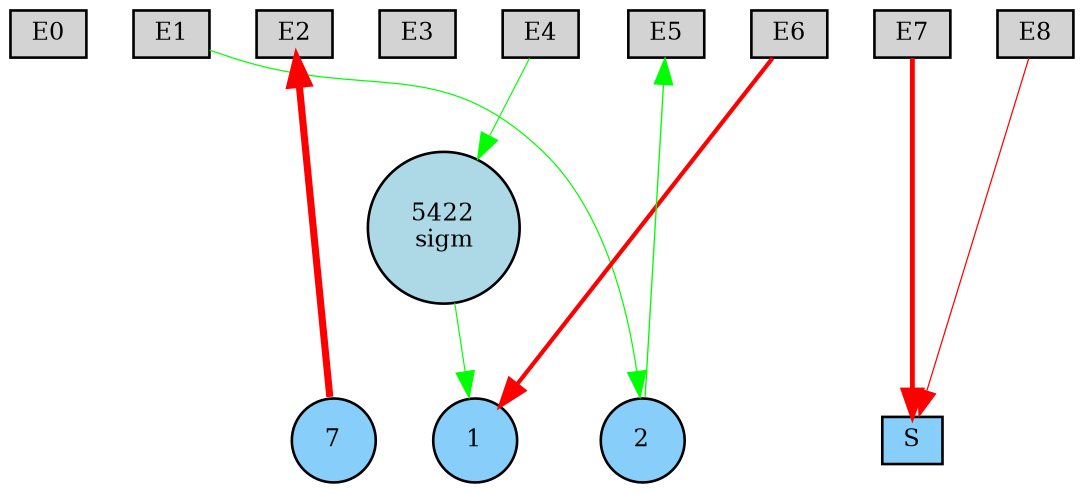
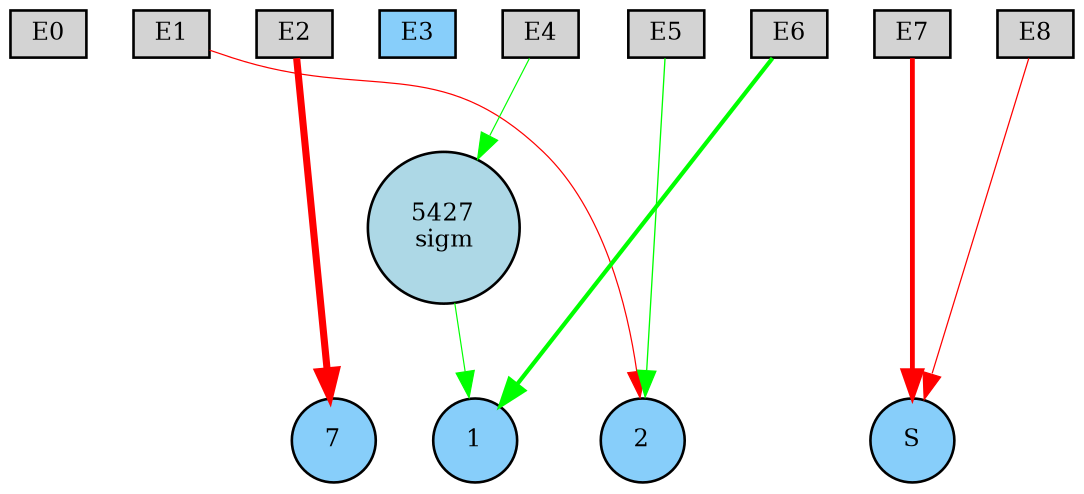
node "E3": fillcolor lightgray -> lightskyblue
edge "E1" -> "2": color green -> red
node "5422 sigm": label "5422 sigm" -> "5427 sigm"
edge "E6" -> "1": color red -> green
edge "7" -> "E2": reversed
edge "2" -> "E5": reversed
node "S": shape box -> circle
